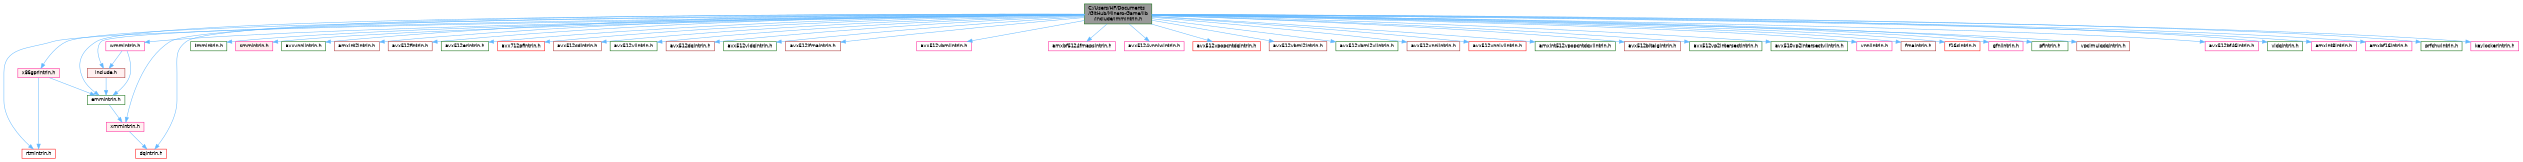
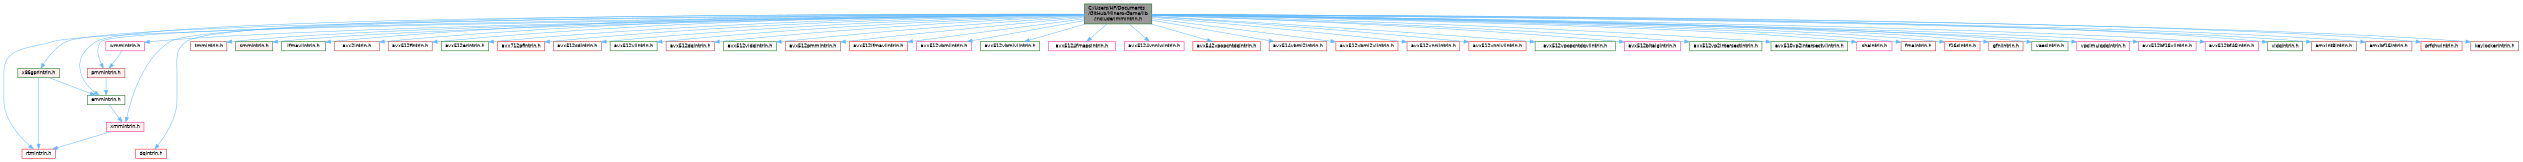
node "tmmintrin.h": color darkgreen -> brown
node "smmintrin.h": color deeppink -> darkgreen
node "avxvnniintrin.h": label "avxvnniintrin.h" -> "ifmavlintrin.h"
node "amxint2intrin.h": label "amxint2intrin.h" -> "avx2intrin.h"
node "avx512ifmaintrin.h": label "avx512ifmaintrin.h" -> "avx512pmmintrin.h"
node "avx512ifmavlintrin.h": added
node "avx512vbmivlintrin.h": added
node "amxbf5124fmapsintrin.h": label "amxbf5124fmapsintrin.h" -> "avx5124fmapsintrin.h"
node "avx512vpopcntdqintrin.h": label "avx512vpopcntdqintrin.h" -> "avx542vpopcntdqintrin.h"
node "avx512vbmi2intrin.h": label "avx512vbmi2intrin.h" -> "avx514vbmi2intrin.h"
node "avx512vbmi2vlintrin.h": color darkgreen -> red
node "amxint512vpopcntdqvlintrin.h": label "amxint512vpopcntdqvlintrin.h" -> "avx512vpopcntdqvlintrin.h"
node "avx512bitalgintrin.h": color brown -> deeppink
node "vnniintrin.h": label "vnniintrin.h" -> "shaintrin.h"
node "gfniintrin.h": color deeppink -> brown
node "pfintrin.h": label "pfintrin.h" -> "vaesintrin.h"
node "vpclmulqdqintrin.h": color brown -> deeppink
node "avx512bf16vlintrin.h": added
node "amxint8intrin.h": color deeppink -> brown
node "amxbf16intrin.h": color deeppink -> brown
node "prfchwintrin.h": color darkgreen -> red
node "keylockerintrin.h": color deeppink -> brown
node "x86gprintrin.h": color deeppink -> darkgreen
node "include.h": label "include.h" -> "pmmintrin.h"
edge "wmmintrin.h" -> "emmintrin.h": removed
edge "xmmintrin.h" -> "dqintrin.h": now "xmmintrin.h" -> "rtmintrin.h"
